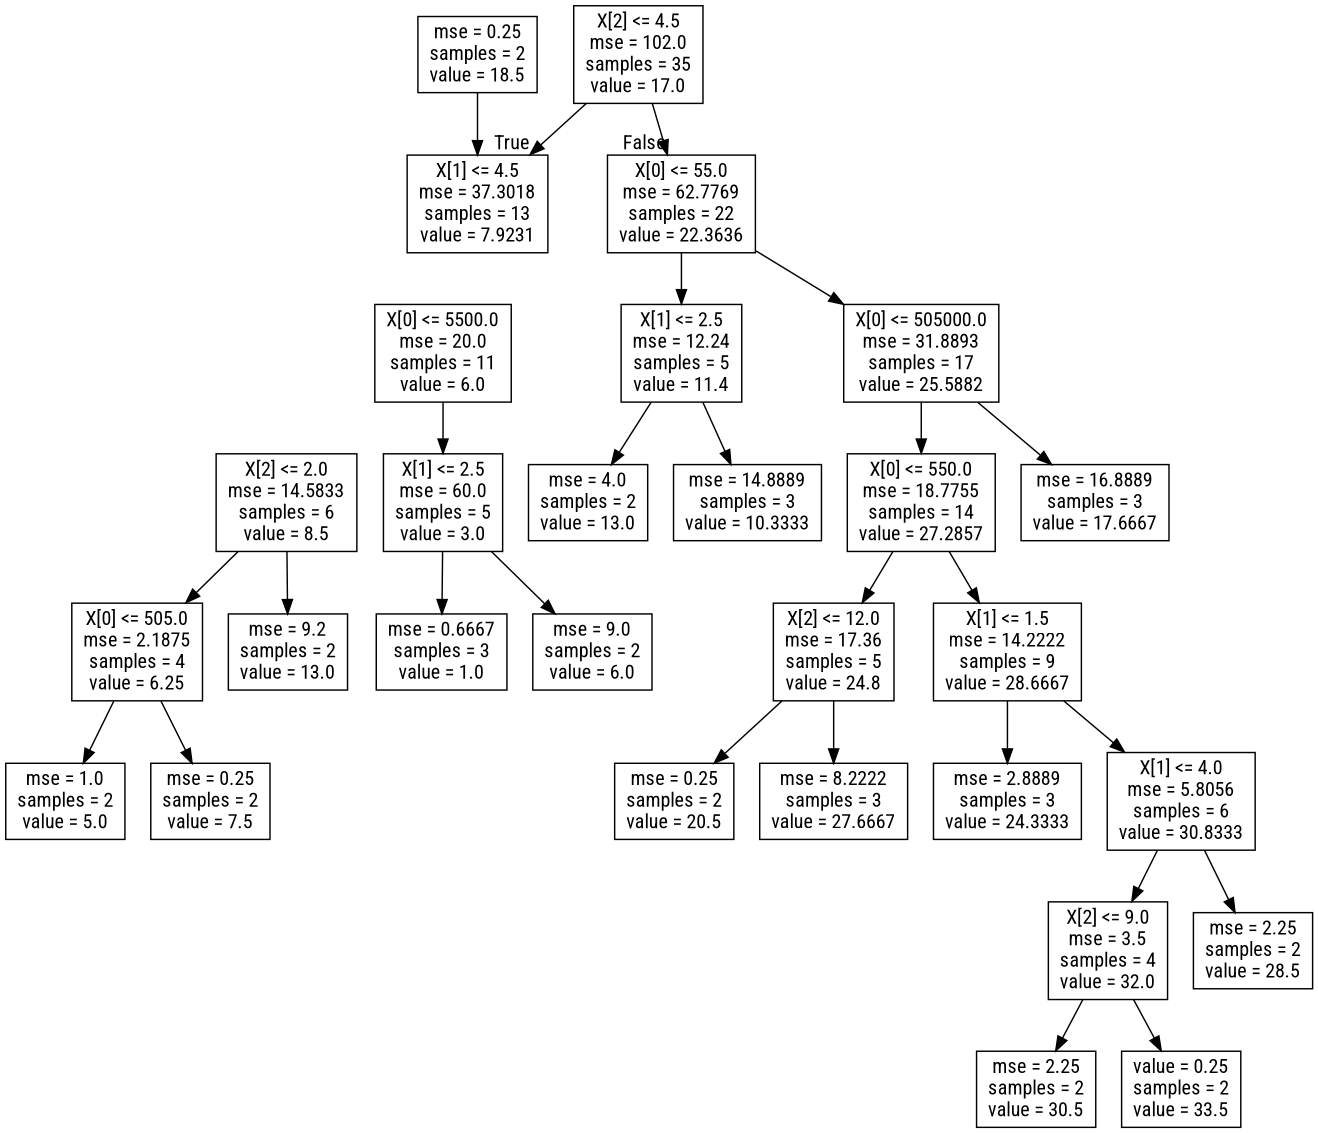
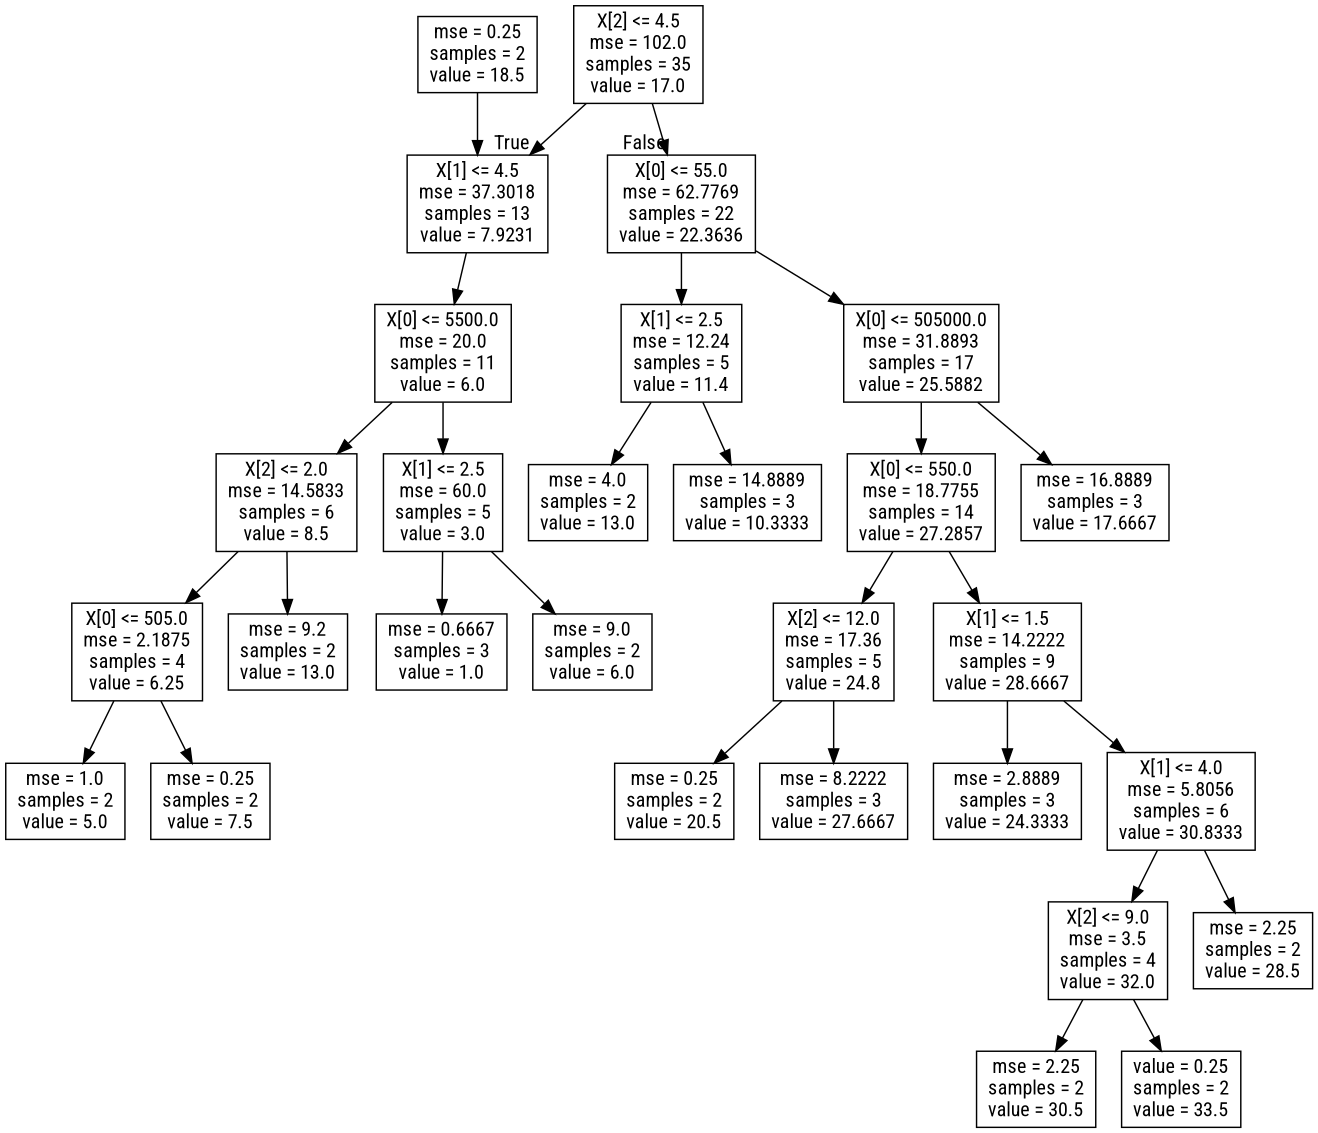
edge "X[1] <= 4.5 mse = 37.3018 samples = 13 value = 7.9231" -> "X[0] <= 5500.0 mse = 20.0 samples = 11 value = 6.0": added
edge "X[0] <= 5500.0 mse = 20.0 samples = 11 value = 6.0" -> "X[2] <= 2.0 mse = 14.5833 samples = 6 value = 8.5": added
